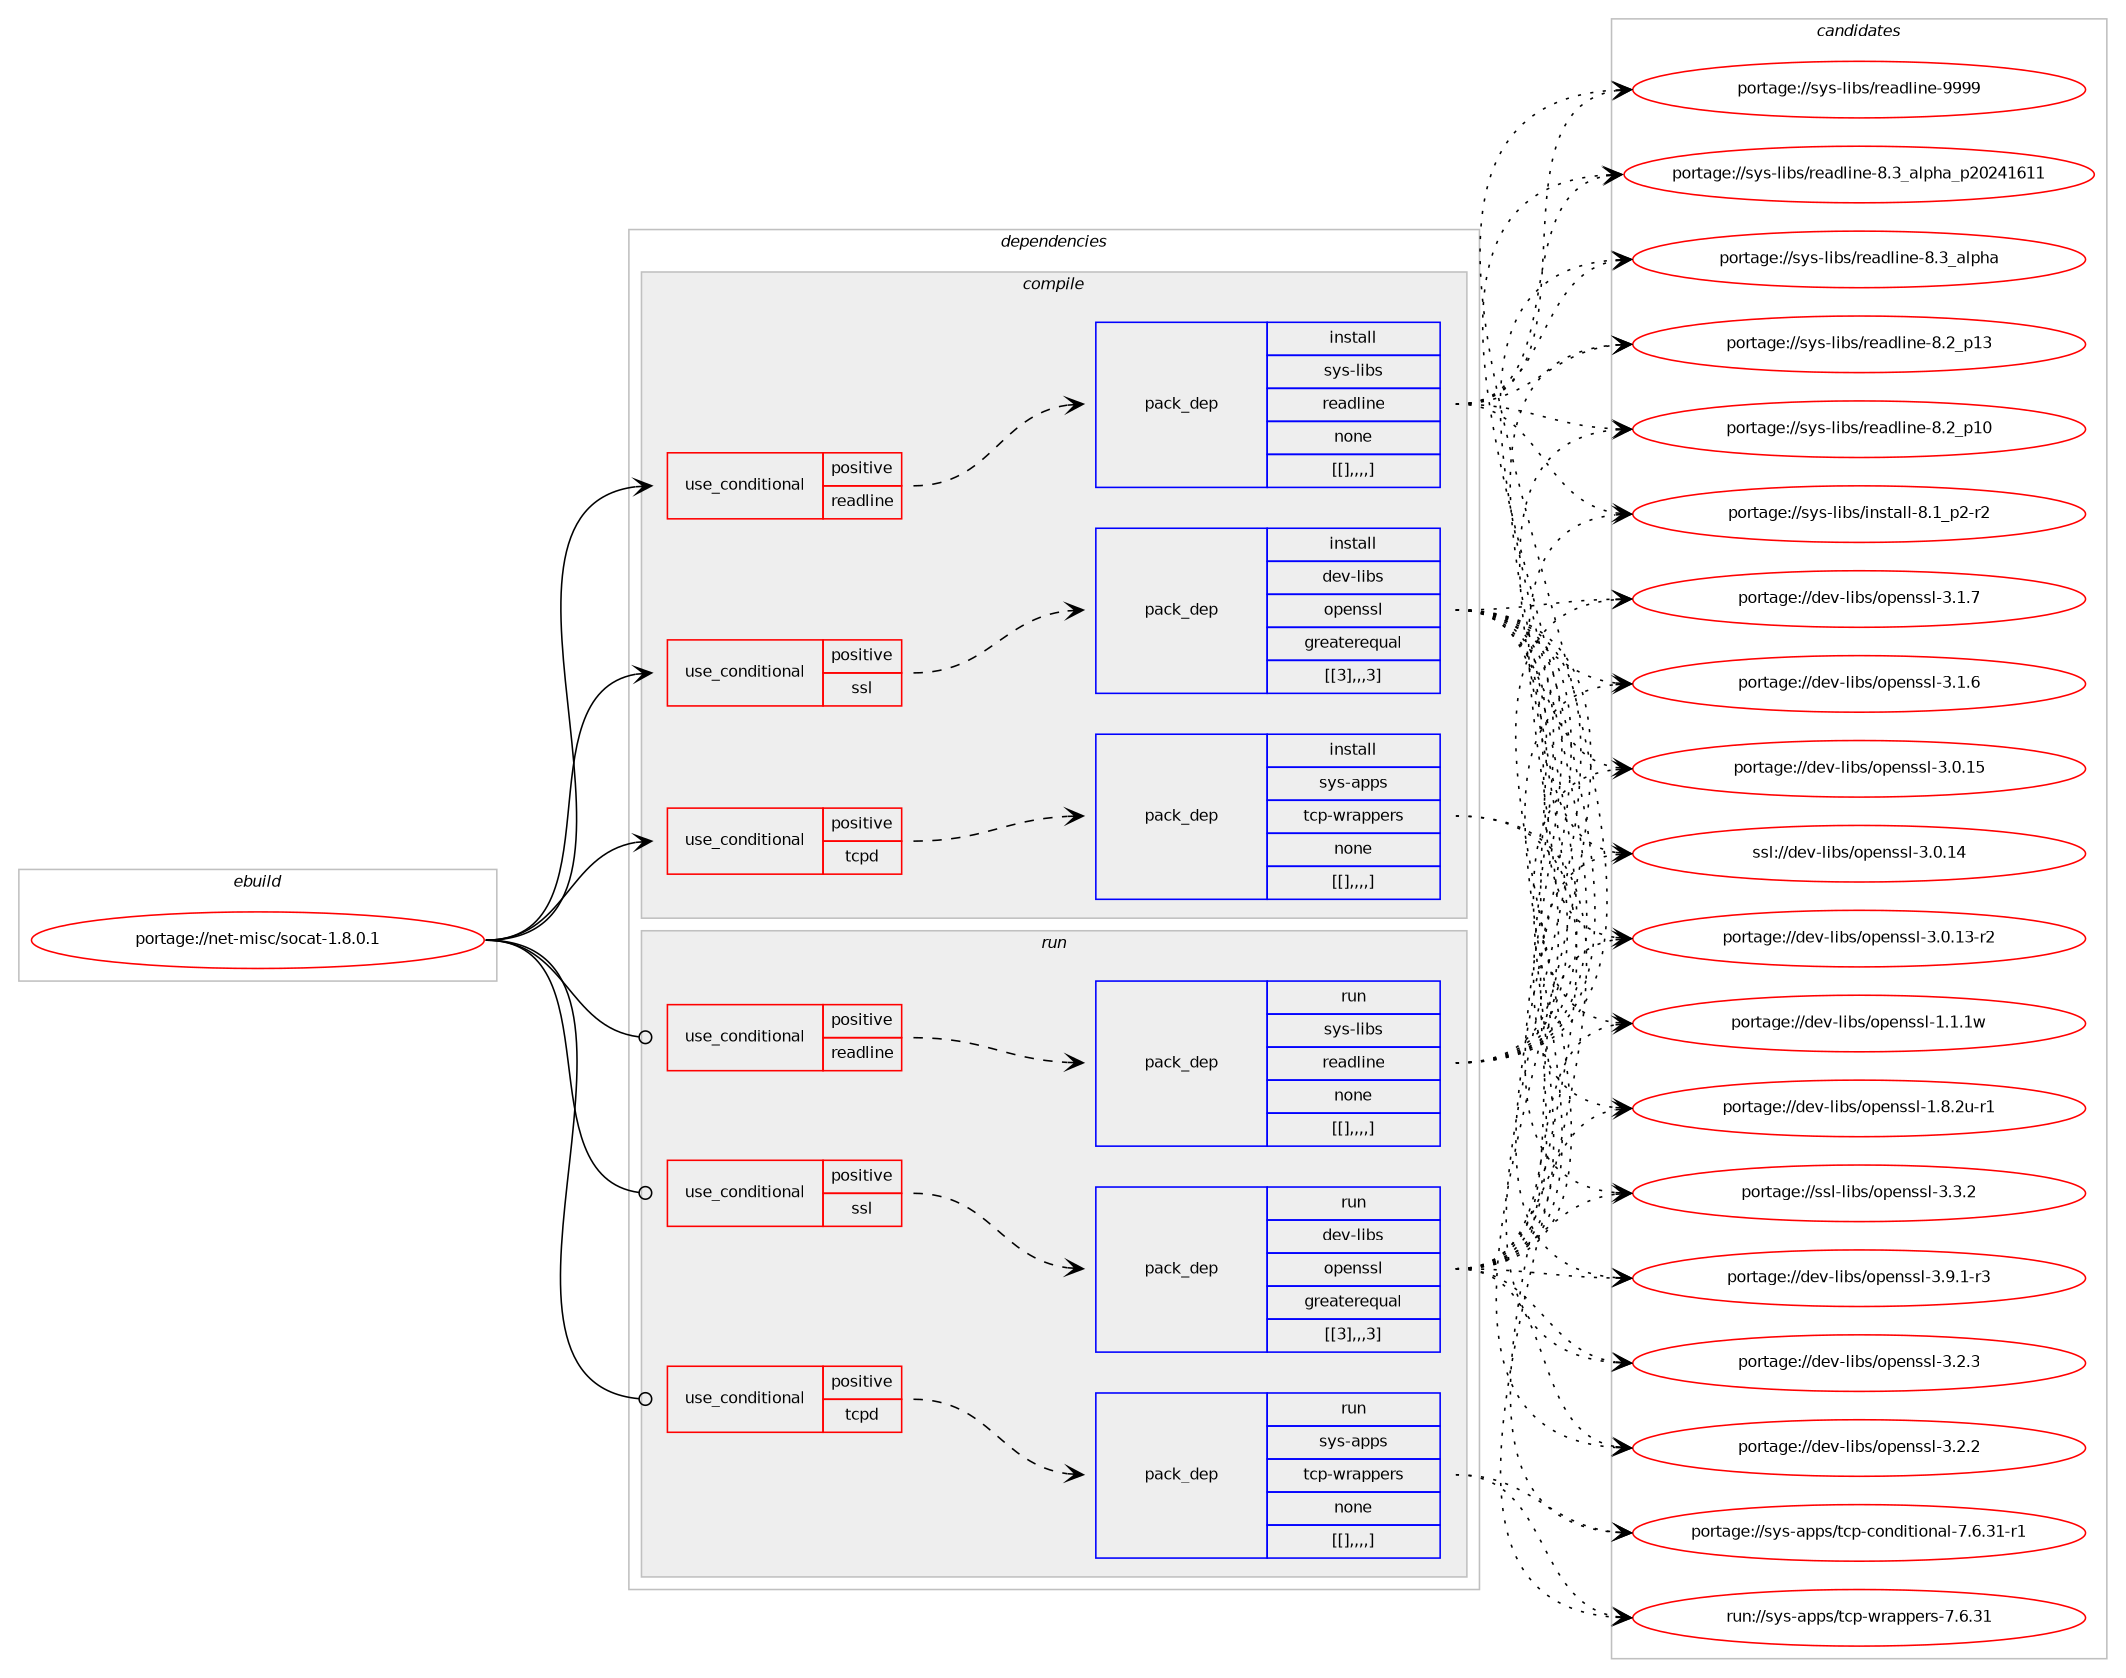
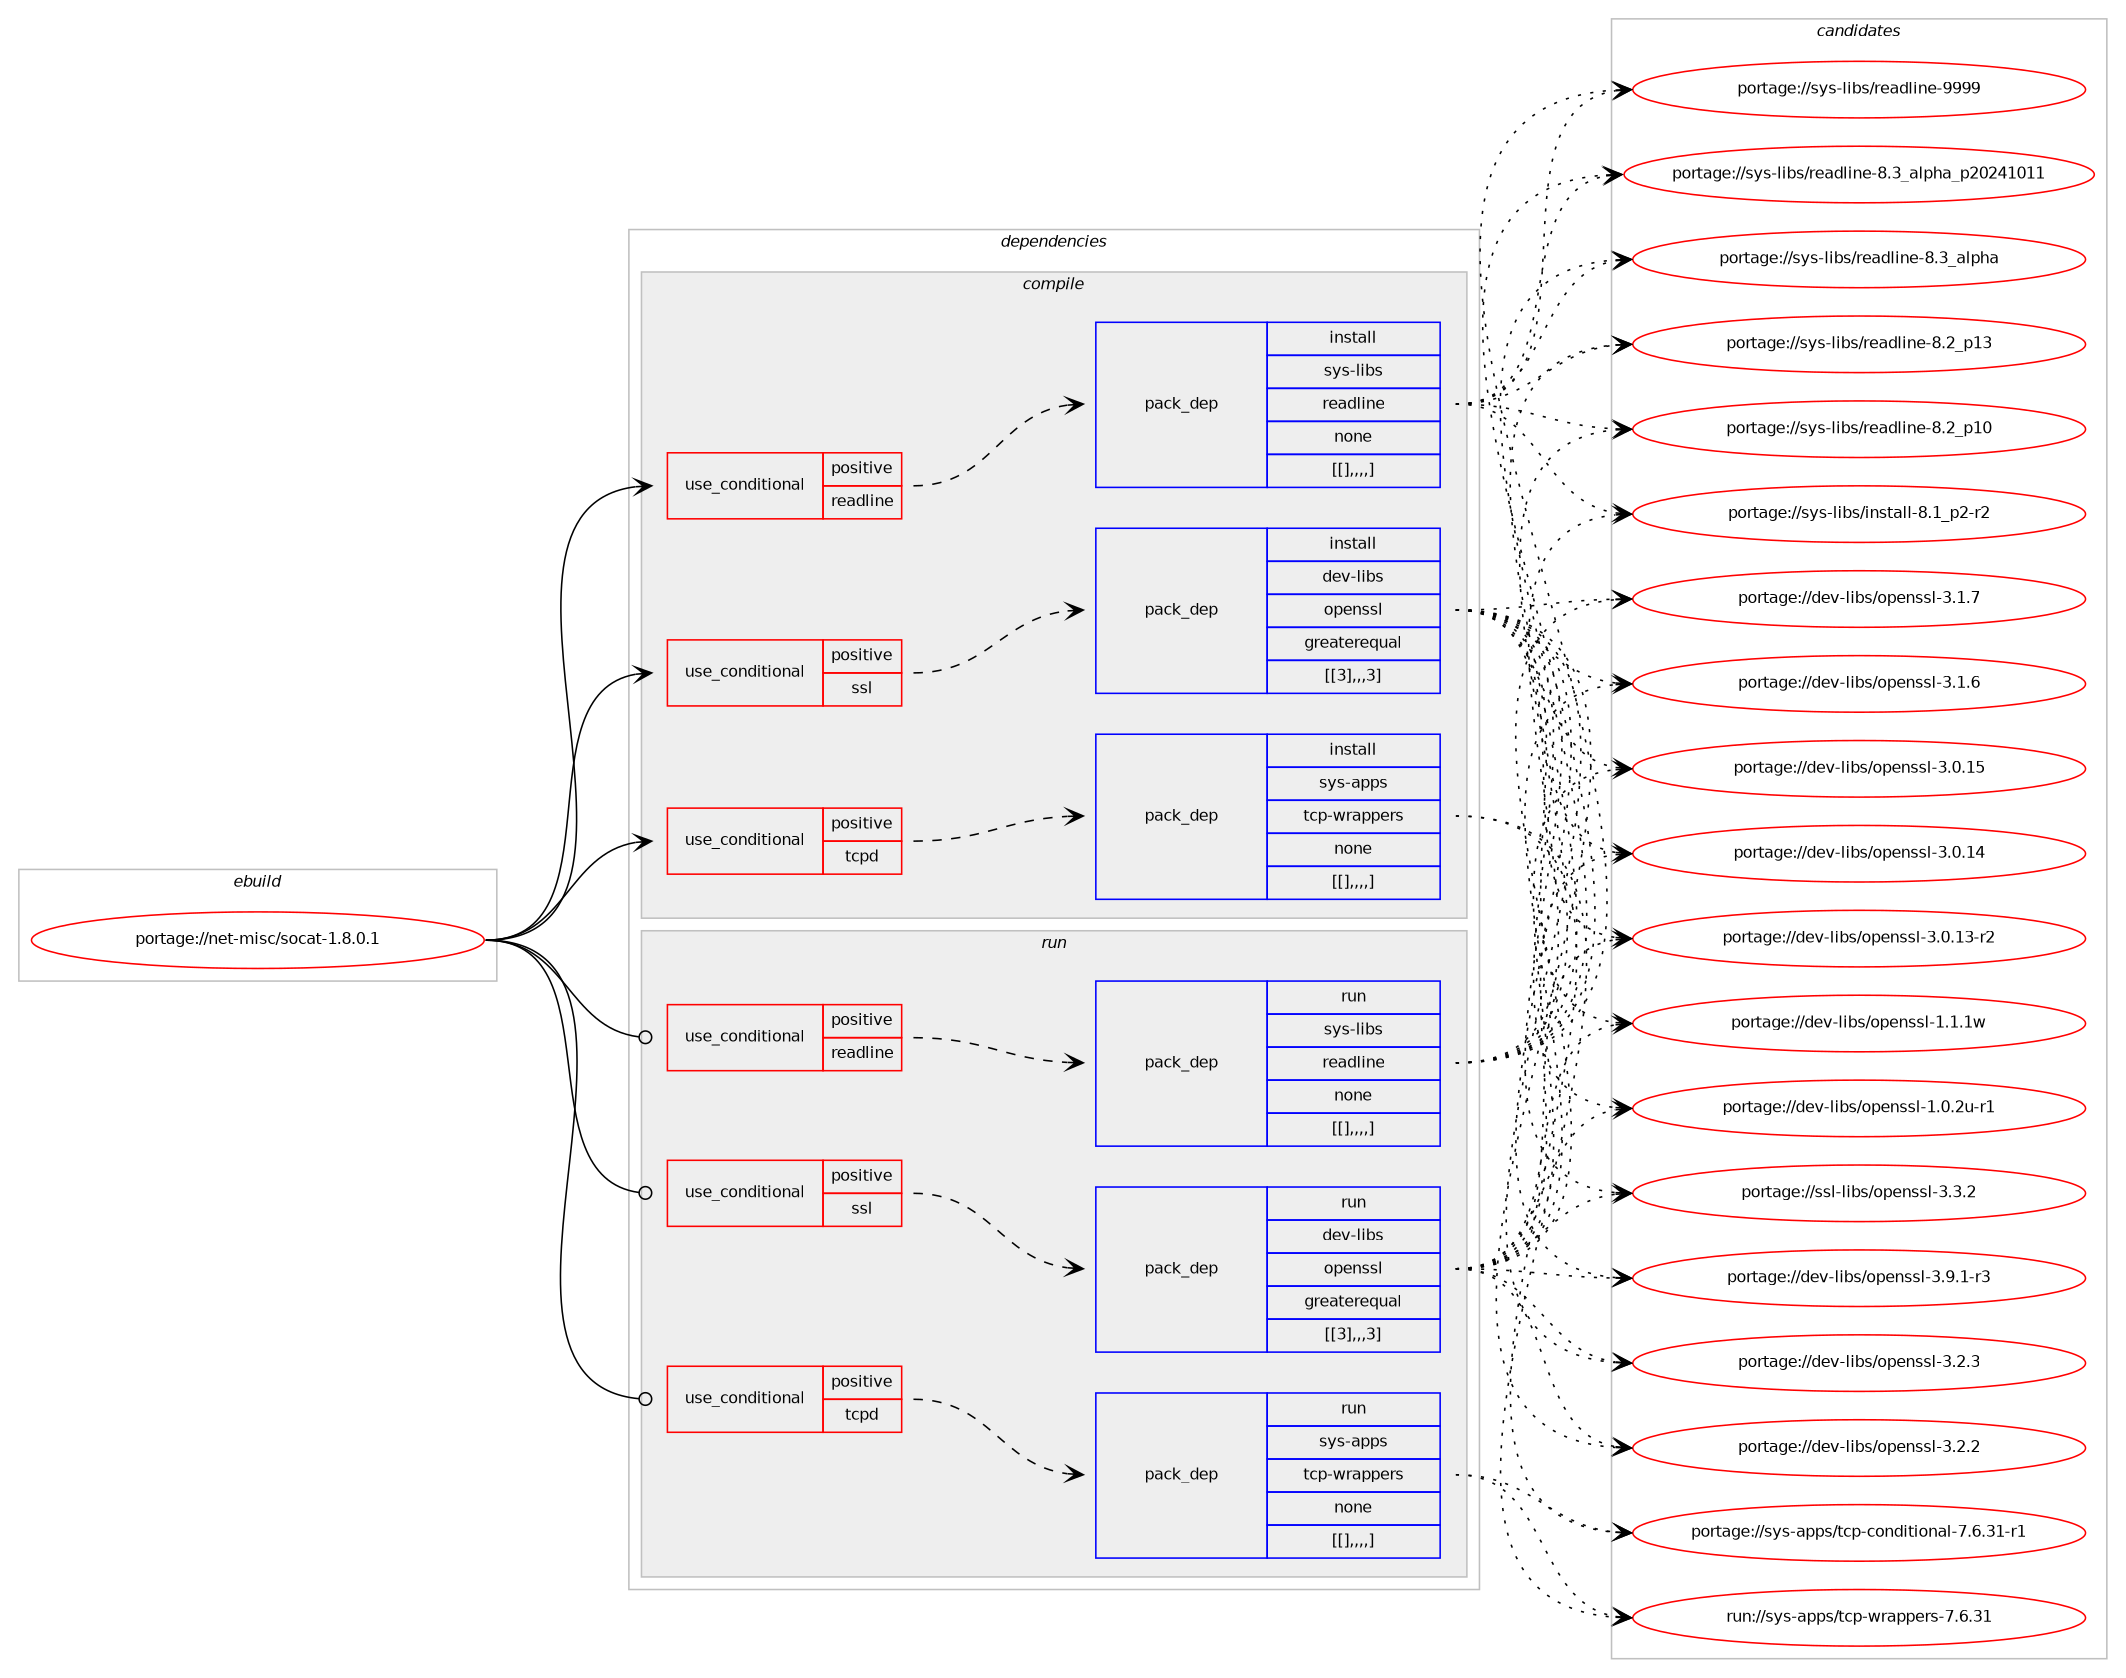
node "portage://sys-libs/readline-8.3_alpha_p20241611": label "portage://sys-libs/readline-8.3_alpha_p20241611" -> "portage://sys-libs/readline-8.3_alpha_p20241011"
node "ssl://dev-libs/openssl-3.0.14": label "ssl://dev-libs/openssl-3.0.14" -> "portage://dev-libs/openssl-3.0.14"
node "portage://dev-libs/openssl-1.8.2u-r1": label "portage://dev-libs/openssl-1.8.2u-r1" -> "portage://dev-libs/openssl-1.0.2u-r1"
